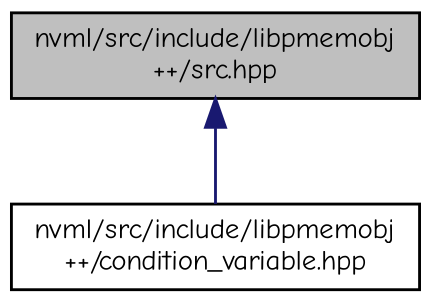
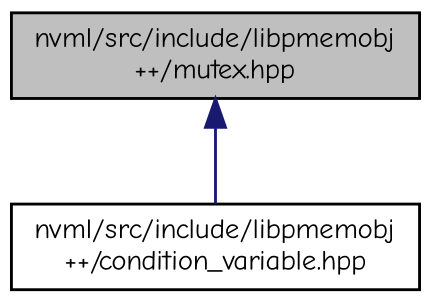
node "nvml/src/include/libpmemobj ++/src.hpp": label "nvml/src/include/libpmemobj ++/src.hpp" -> "nvml/src/include/libpmemobj ++/mutex.hpp"
